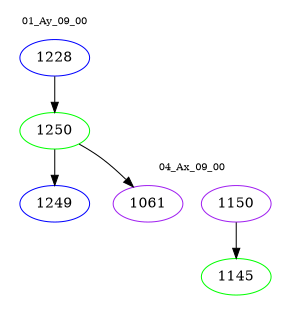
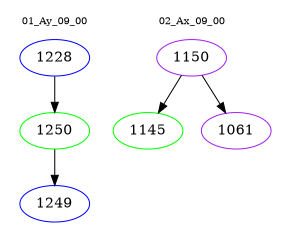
edge "1250" -> "1061": now "1150" -> "1061"
cluster "04_Ax_09_00": label "04_Ax_09_00" -> "02_Ax_09_00"
